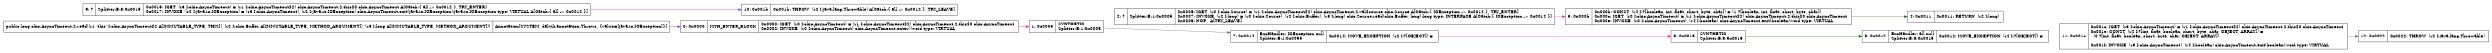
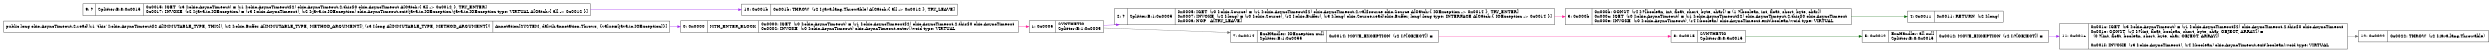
edge "1: 0x0005" -> "2: ?": added
edge "5: 0x0012" -> "11: 0x001c": added
